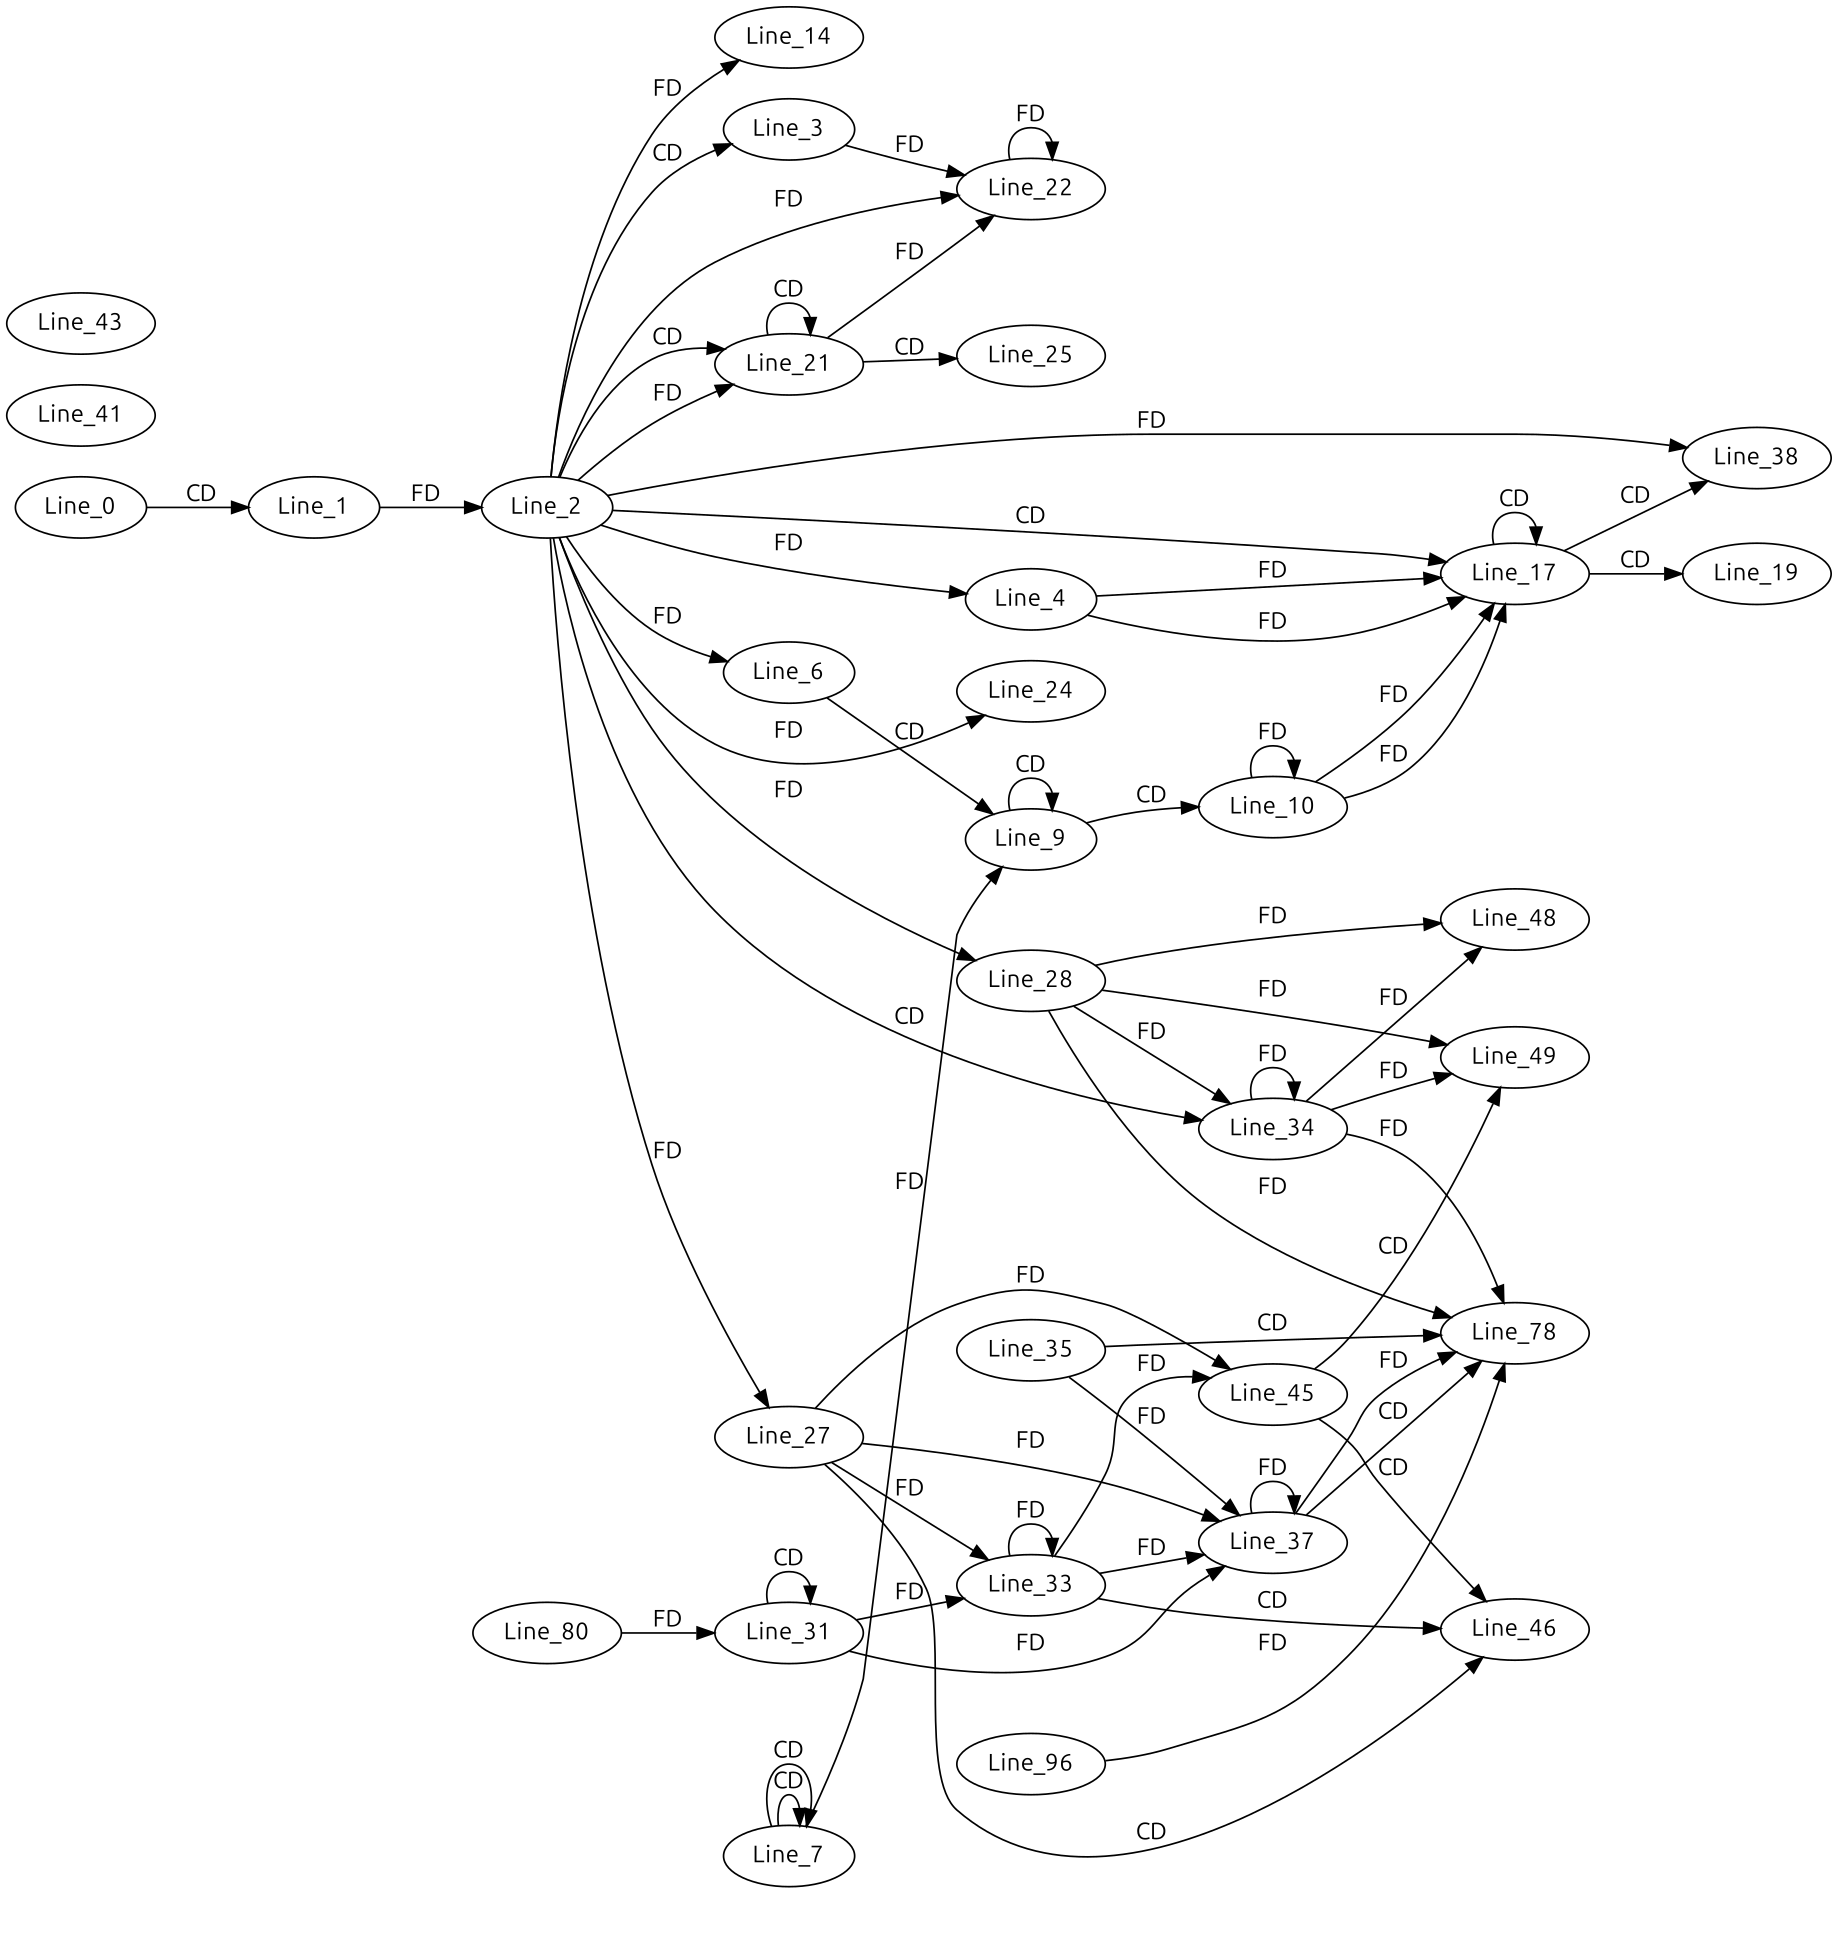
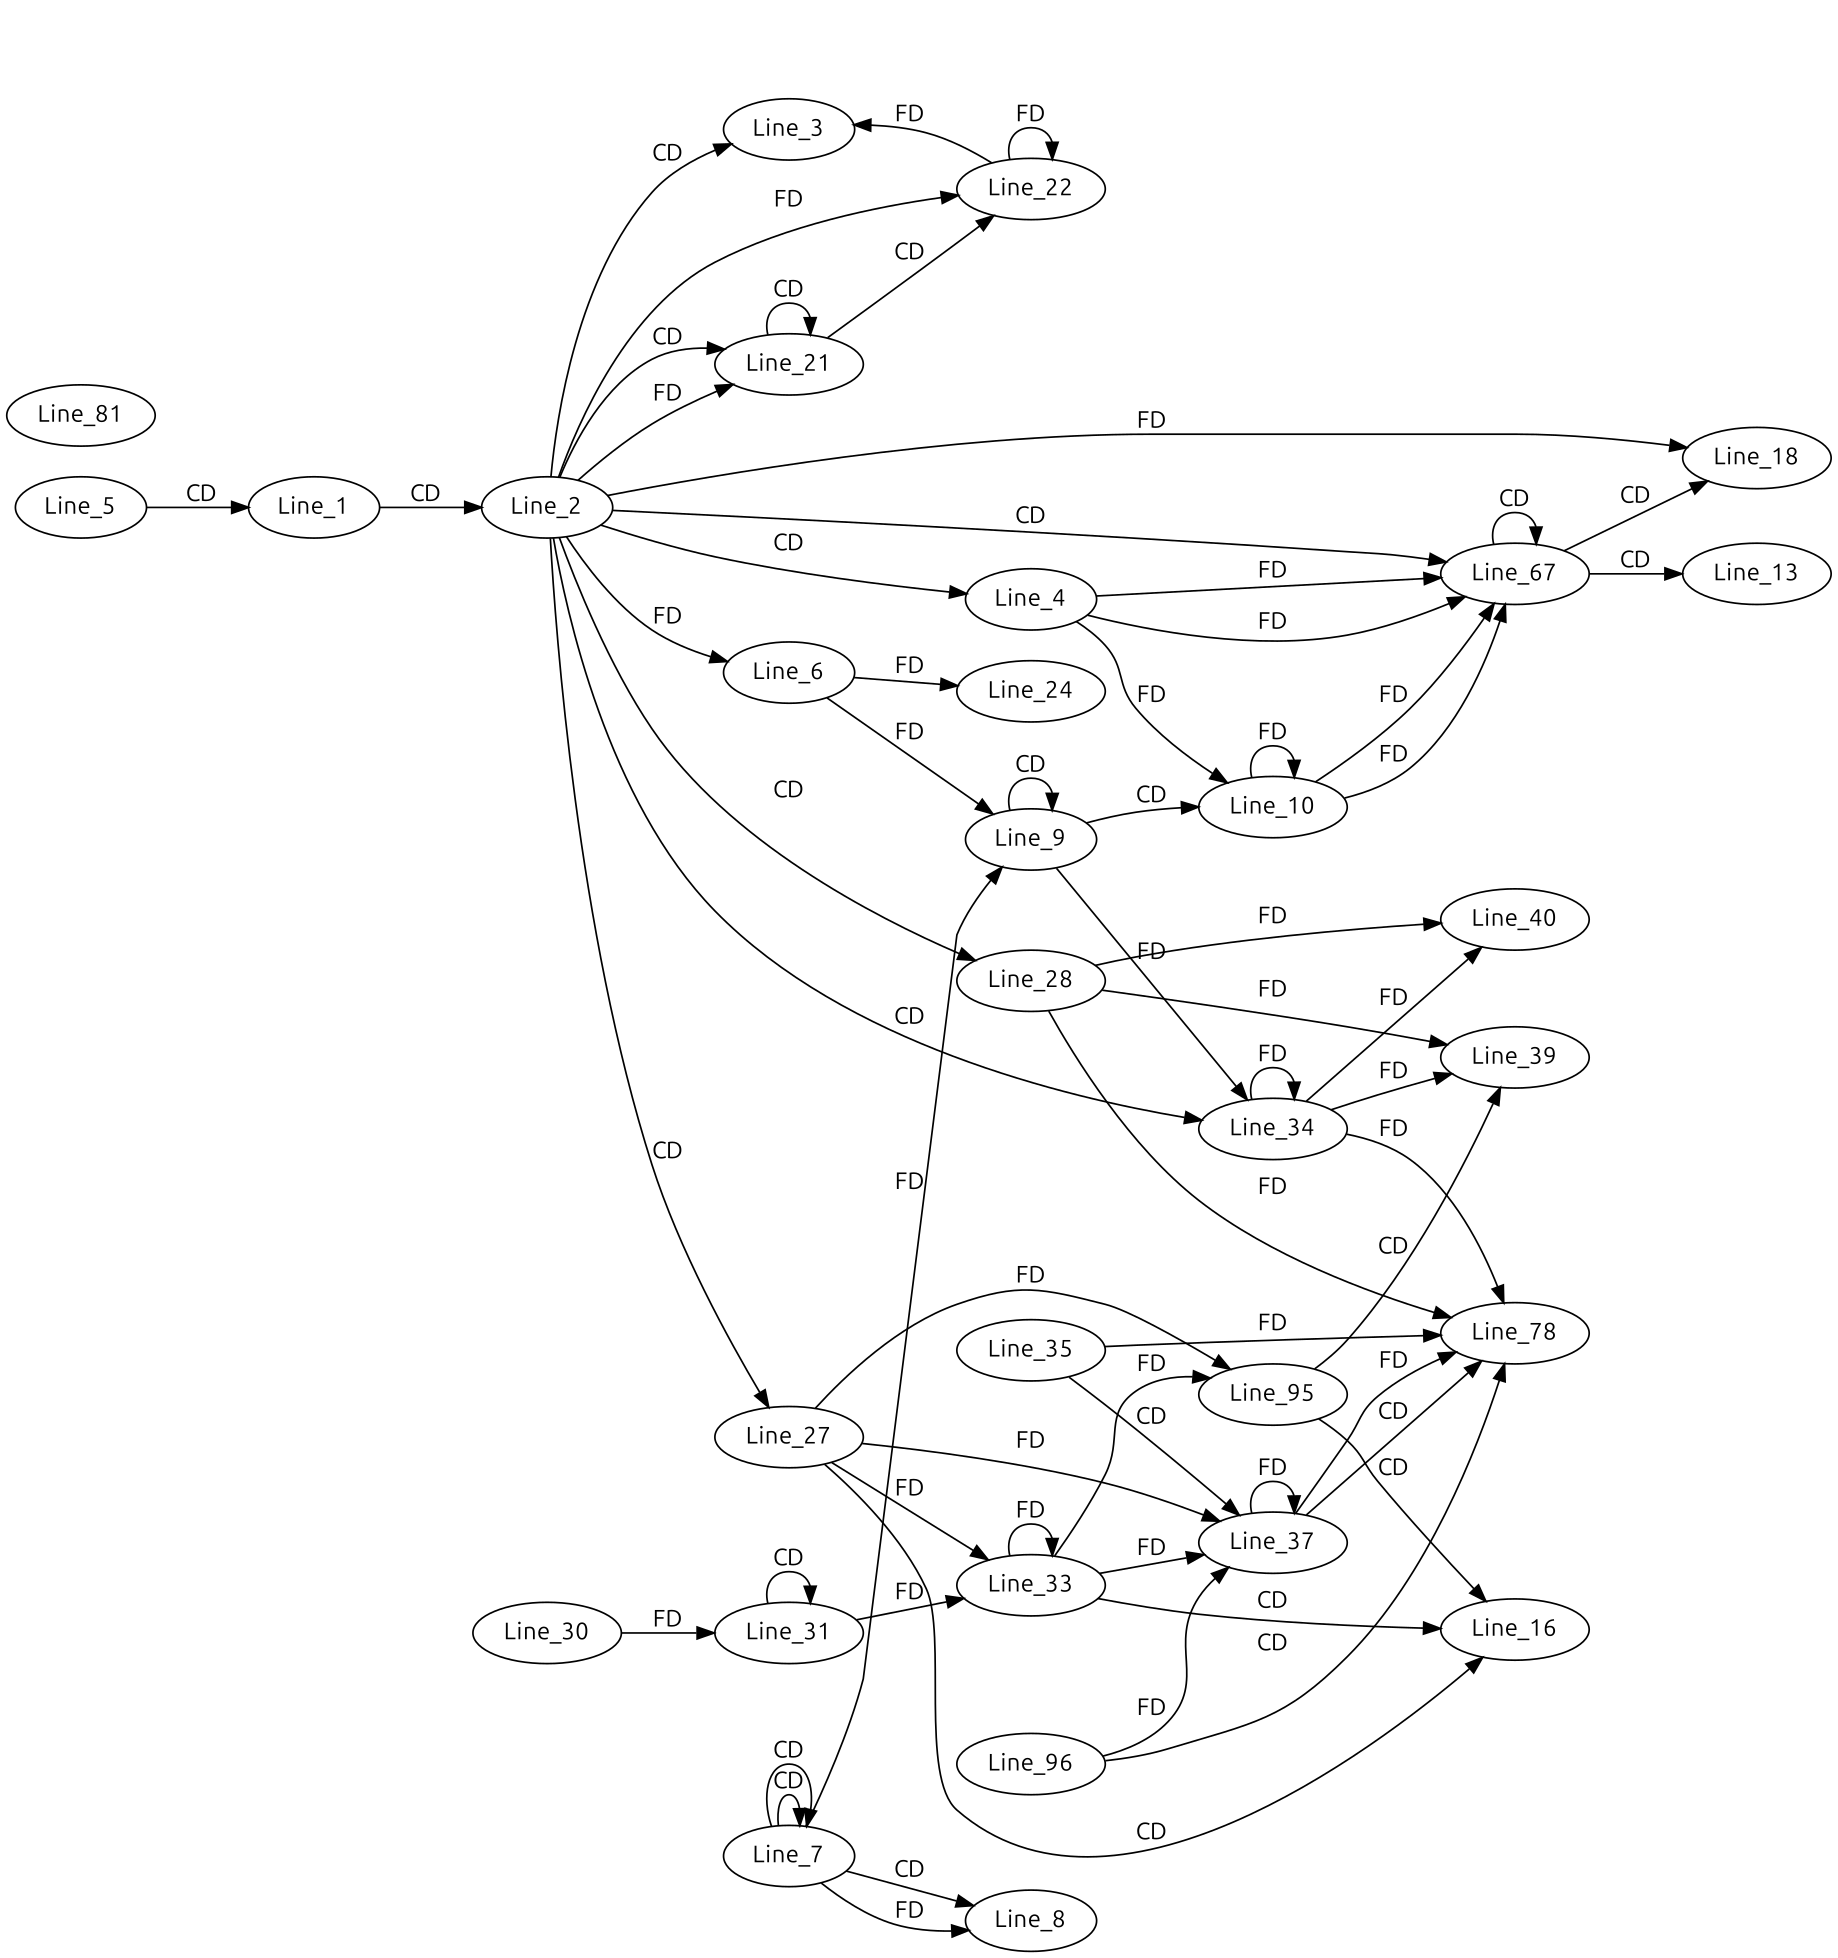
node "Line_14": removed
edge "Line_3" -> "Line_22": reversed
edge "Line_21" -> "Line_22": label "FD" -> "CD"
node "Line_43": removed
node "Line_25": removed
node "Line_41": label "Line_41" -> "Line_81"
node "Line_38": label "Line_38" -> "Line_18"
edge "Line_1" -> "Line_2": label "FD" -> "CD"
node "Line_0": label "Line_0" -> "Line_5"
edge "Line_2" -> "Line_4": label "FD" -> "CD"
node "Line_17": label "Line_17" -> "Line_67"
node "Line_19": label "Line_19" -> "Line_13"
edge "Line_4" -> "Line_10": added, label "FD"
edge "Line_6" -> "Line_9": label "CD" -> "FD"
edge "Line_2" -> "Line_24": now "Line_6" -> "Line_24"
edge "Line_2" -> "Line_28": label "FD" -> "CD"
node "Line_48": label "Line_48" -> "Line_40"
edge "Line_28" -> "Line_34": now "Line_9" -> "Line_34"
node "Line_49": label "Line_49" -> "Line_39"
edge "Line_2" -> "Line_27": label "FD" -> "CD"
edge "Line_35" -> "Line_78": label "CD" -> "FD"
node "Line_45": label "Line_45" -> "Line_95"
edge "Line_35" -> "Line_37": label "FD" -> "CD"
node "Line_46": label "Line_46" -> "Line_16"
node "Line_80": label "Line_80" -> "Line_30"
edge "Line_96" -> "Line_78": label "FD" -> "CD"
edge "Line_31" -> "Line_37": now "Line_96" -> "Line_37"
node "Line_8": added
